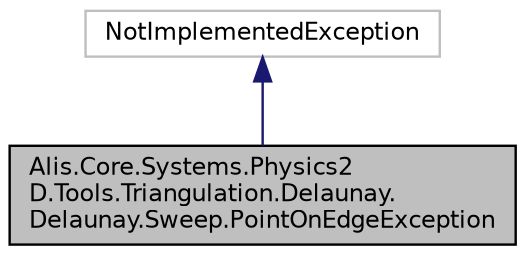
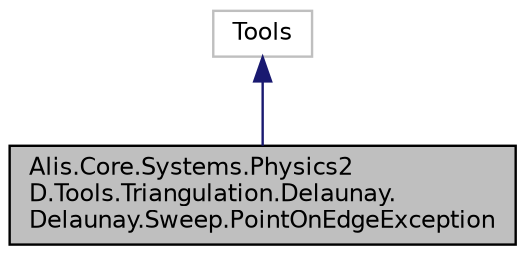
node "NotImplementedException": label "NotImplementedException" -> "Tools"
